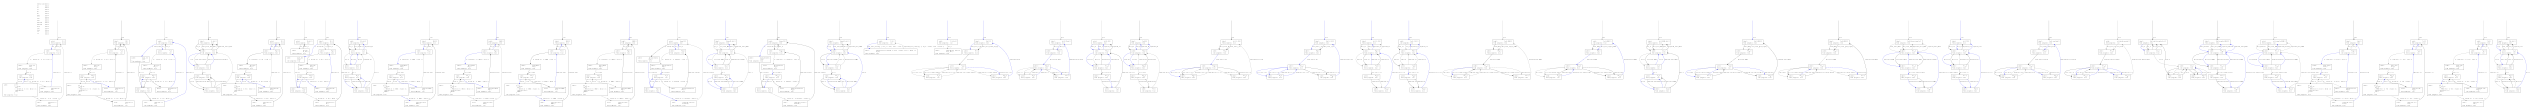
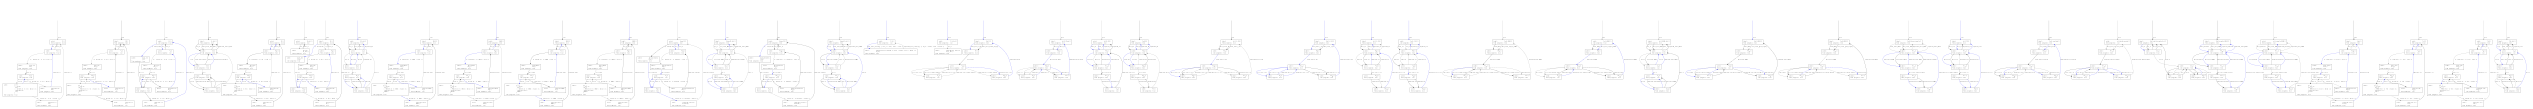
node "Global variables:": removed
